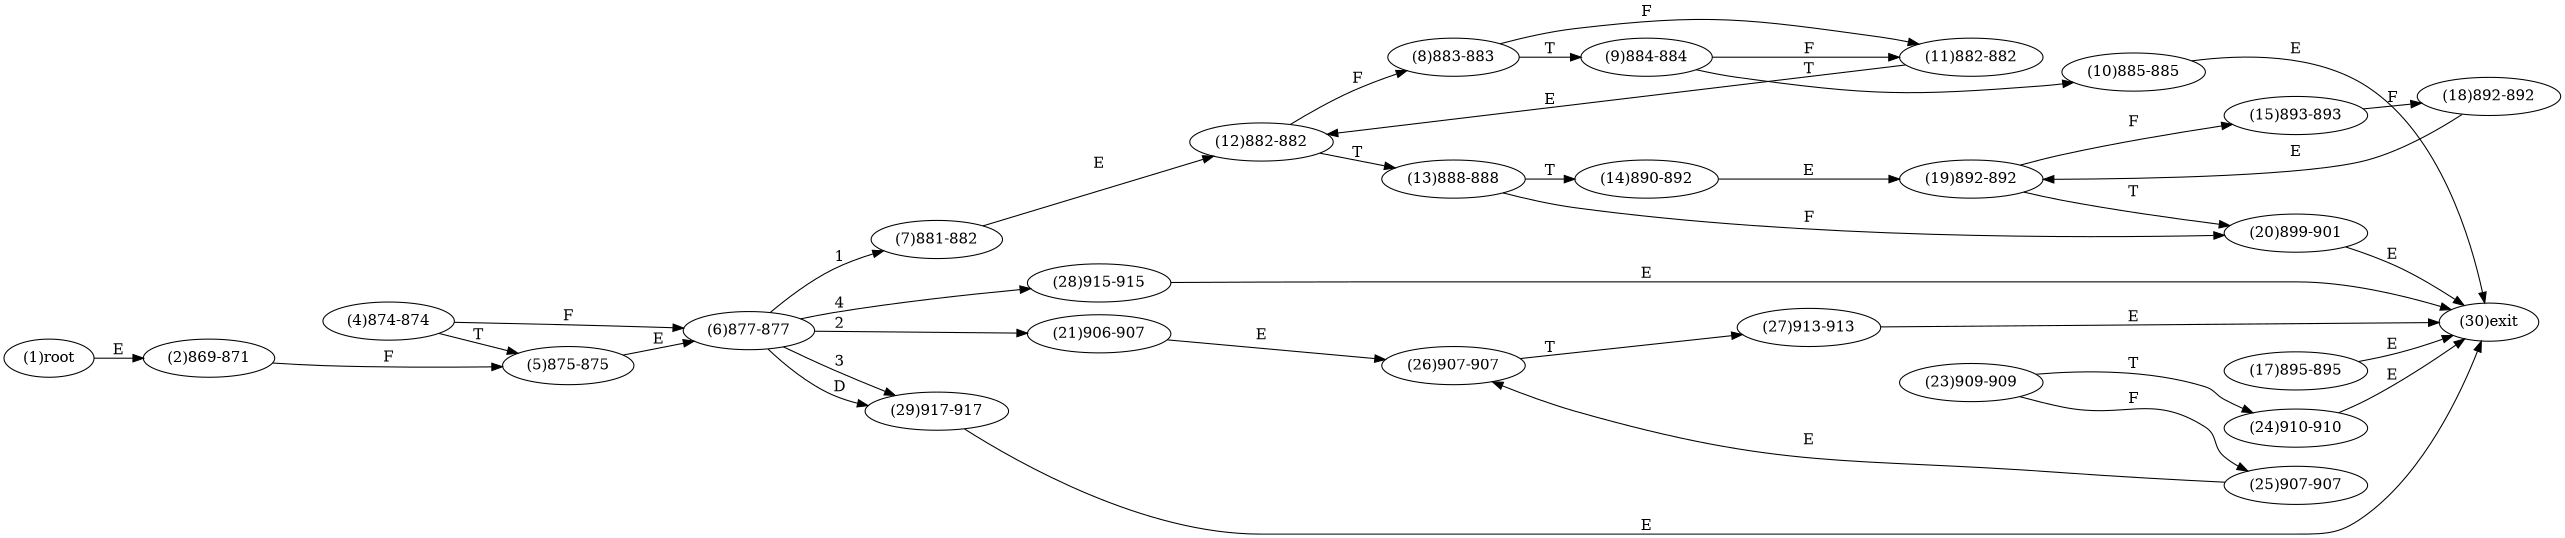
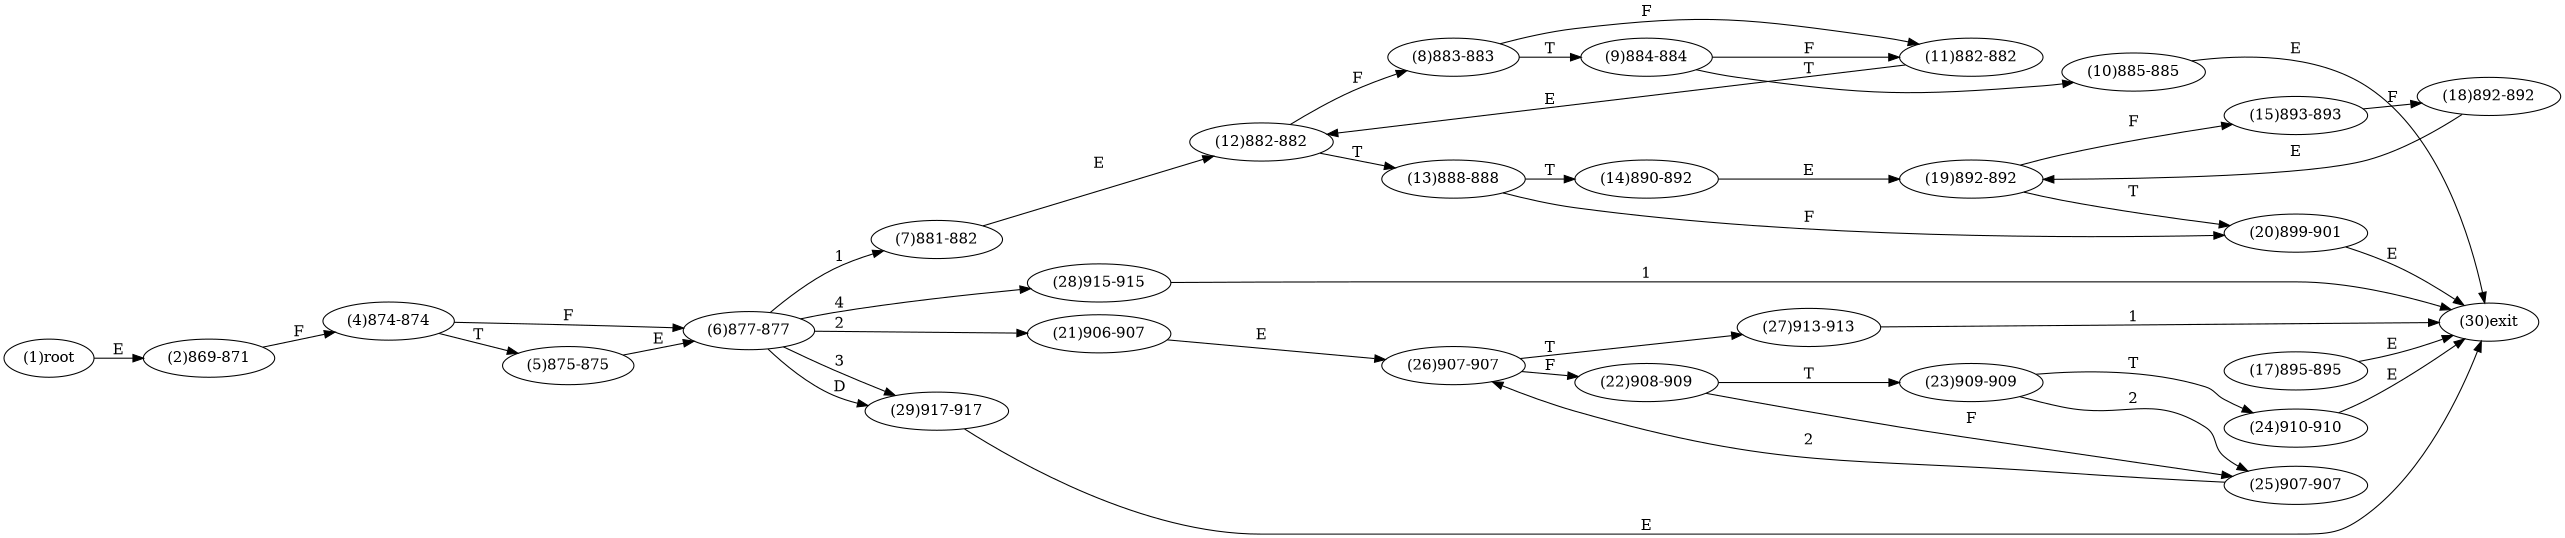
edge "(28)915-915" -> "(30)exit": label "E" -> "1"
edge "(27)913-913" -> "(30)exit": label "E" -> "1"
edge "(2)869-871" -> "(5)875-875": now "(2)869-871" -> "(4)874-874"
node "(22)908-909": added
edge "(23)909-909" -> "(25)907-907": label "F" -> "2"
edge "(25)907-907" -> "(26)907-907": label "E" -> "2"
